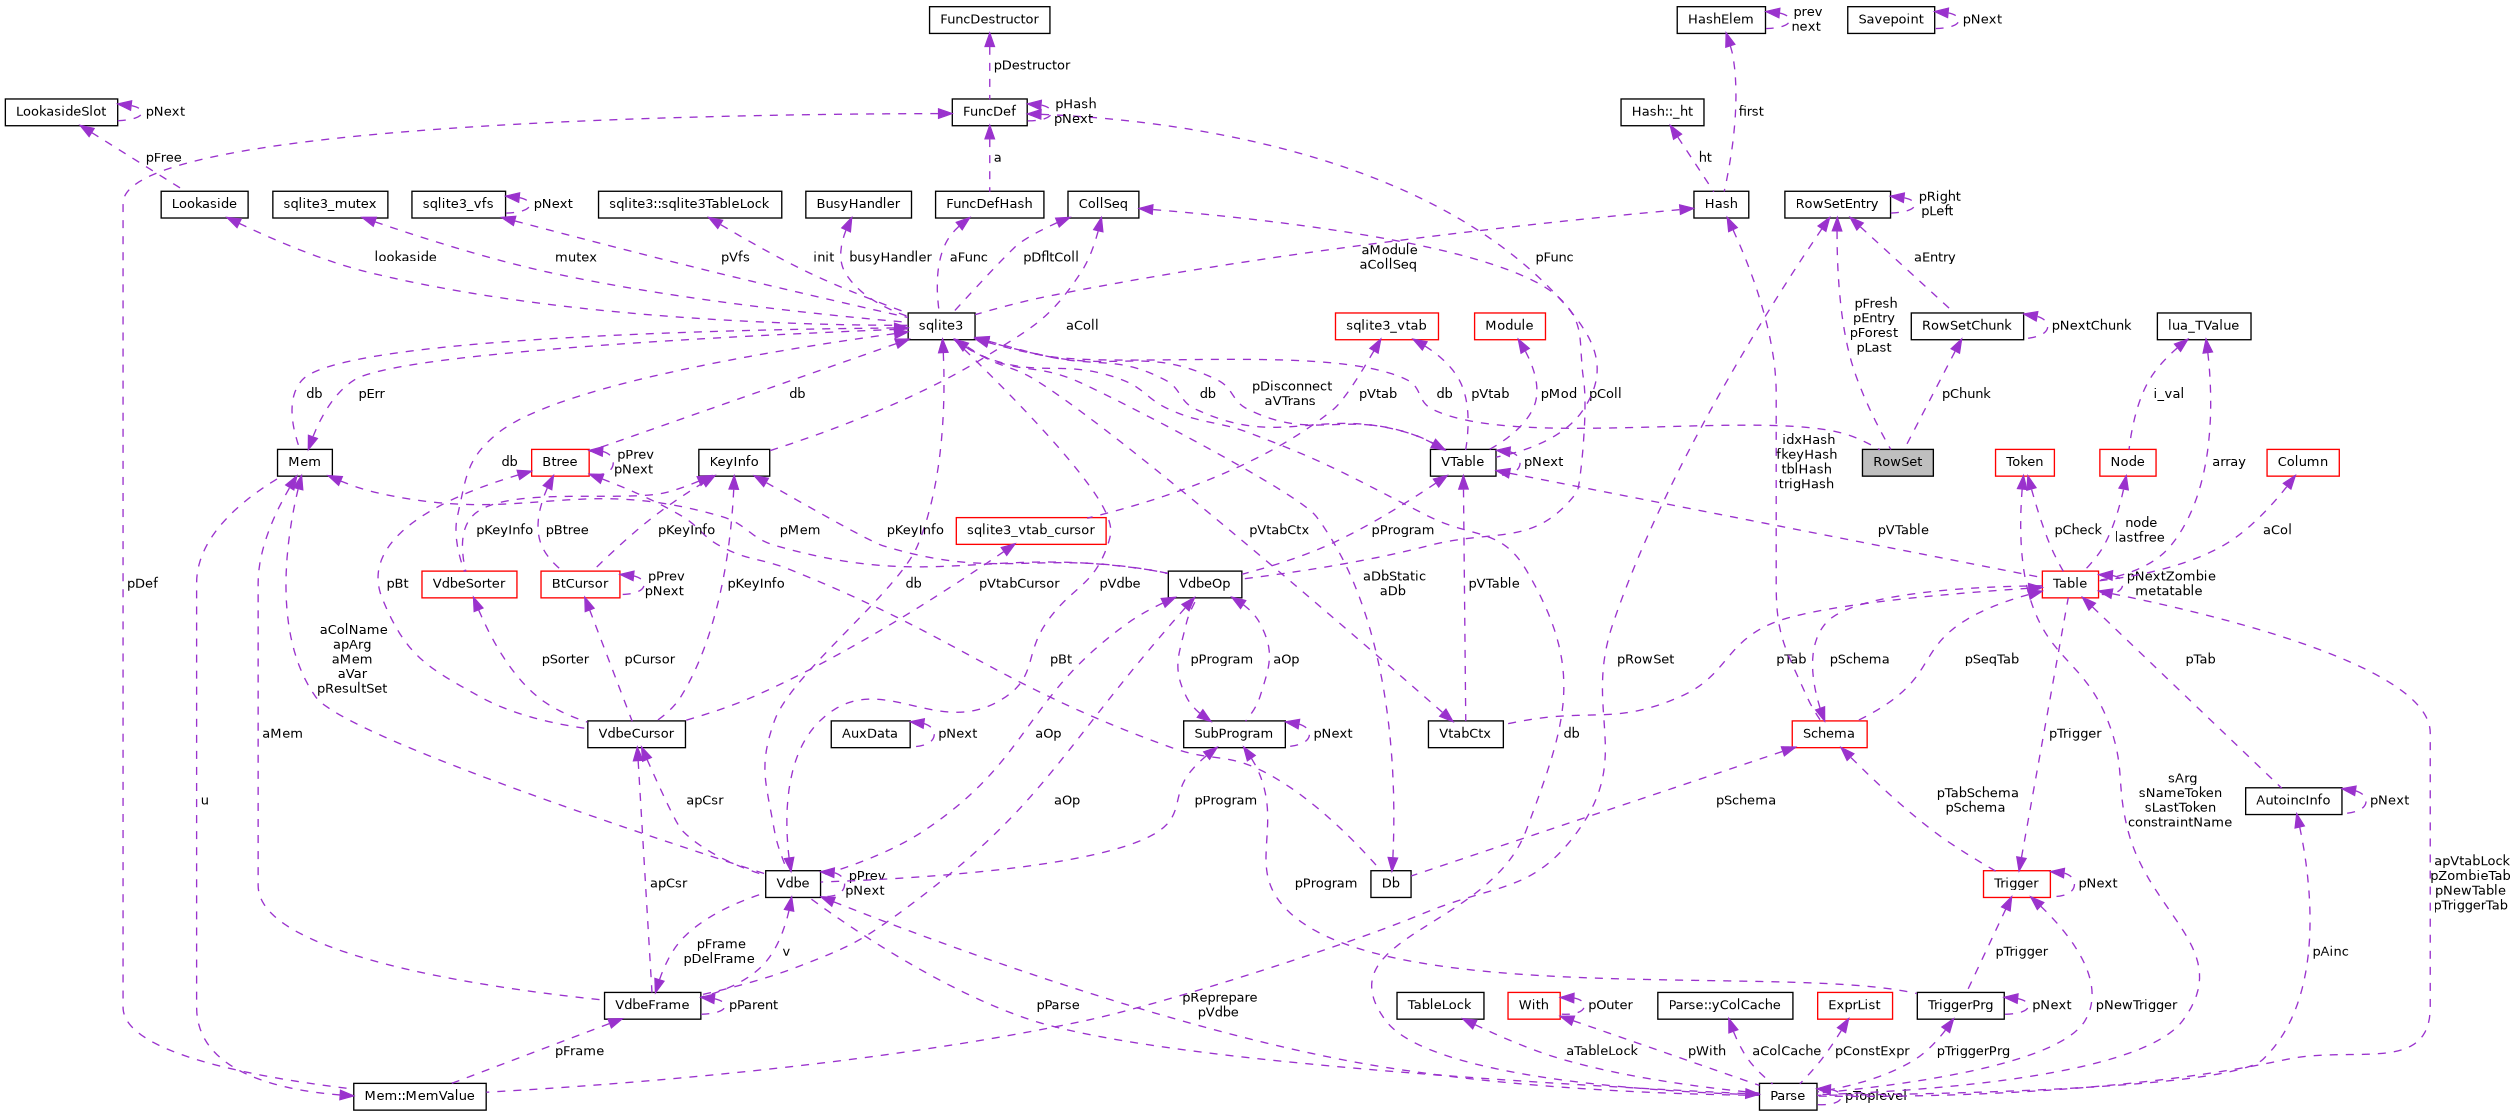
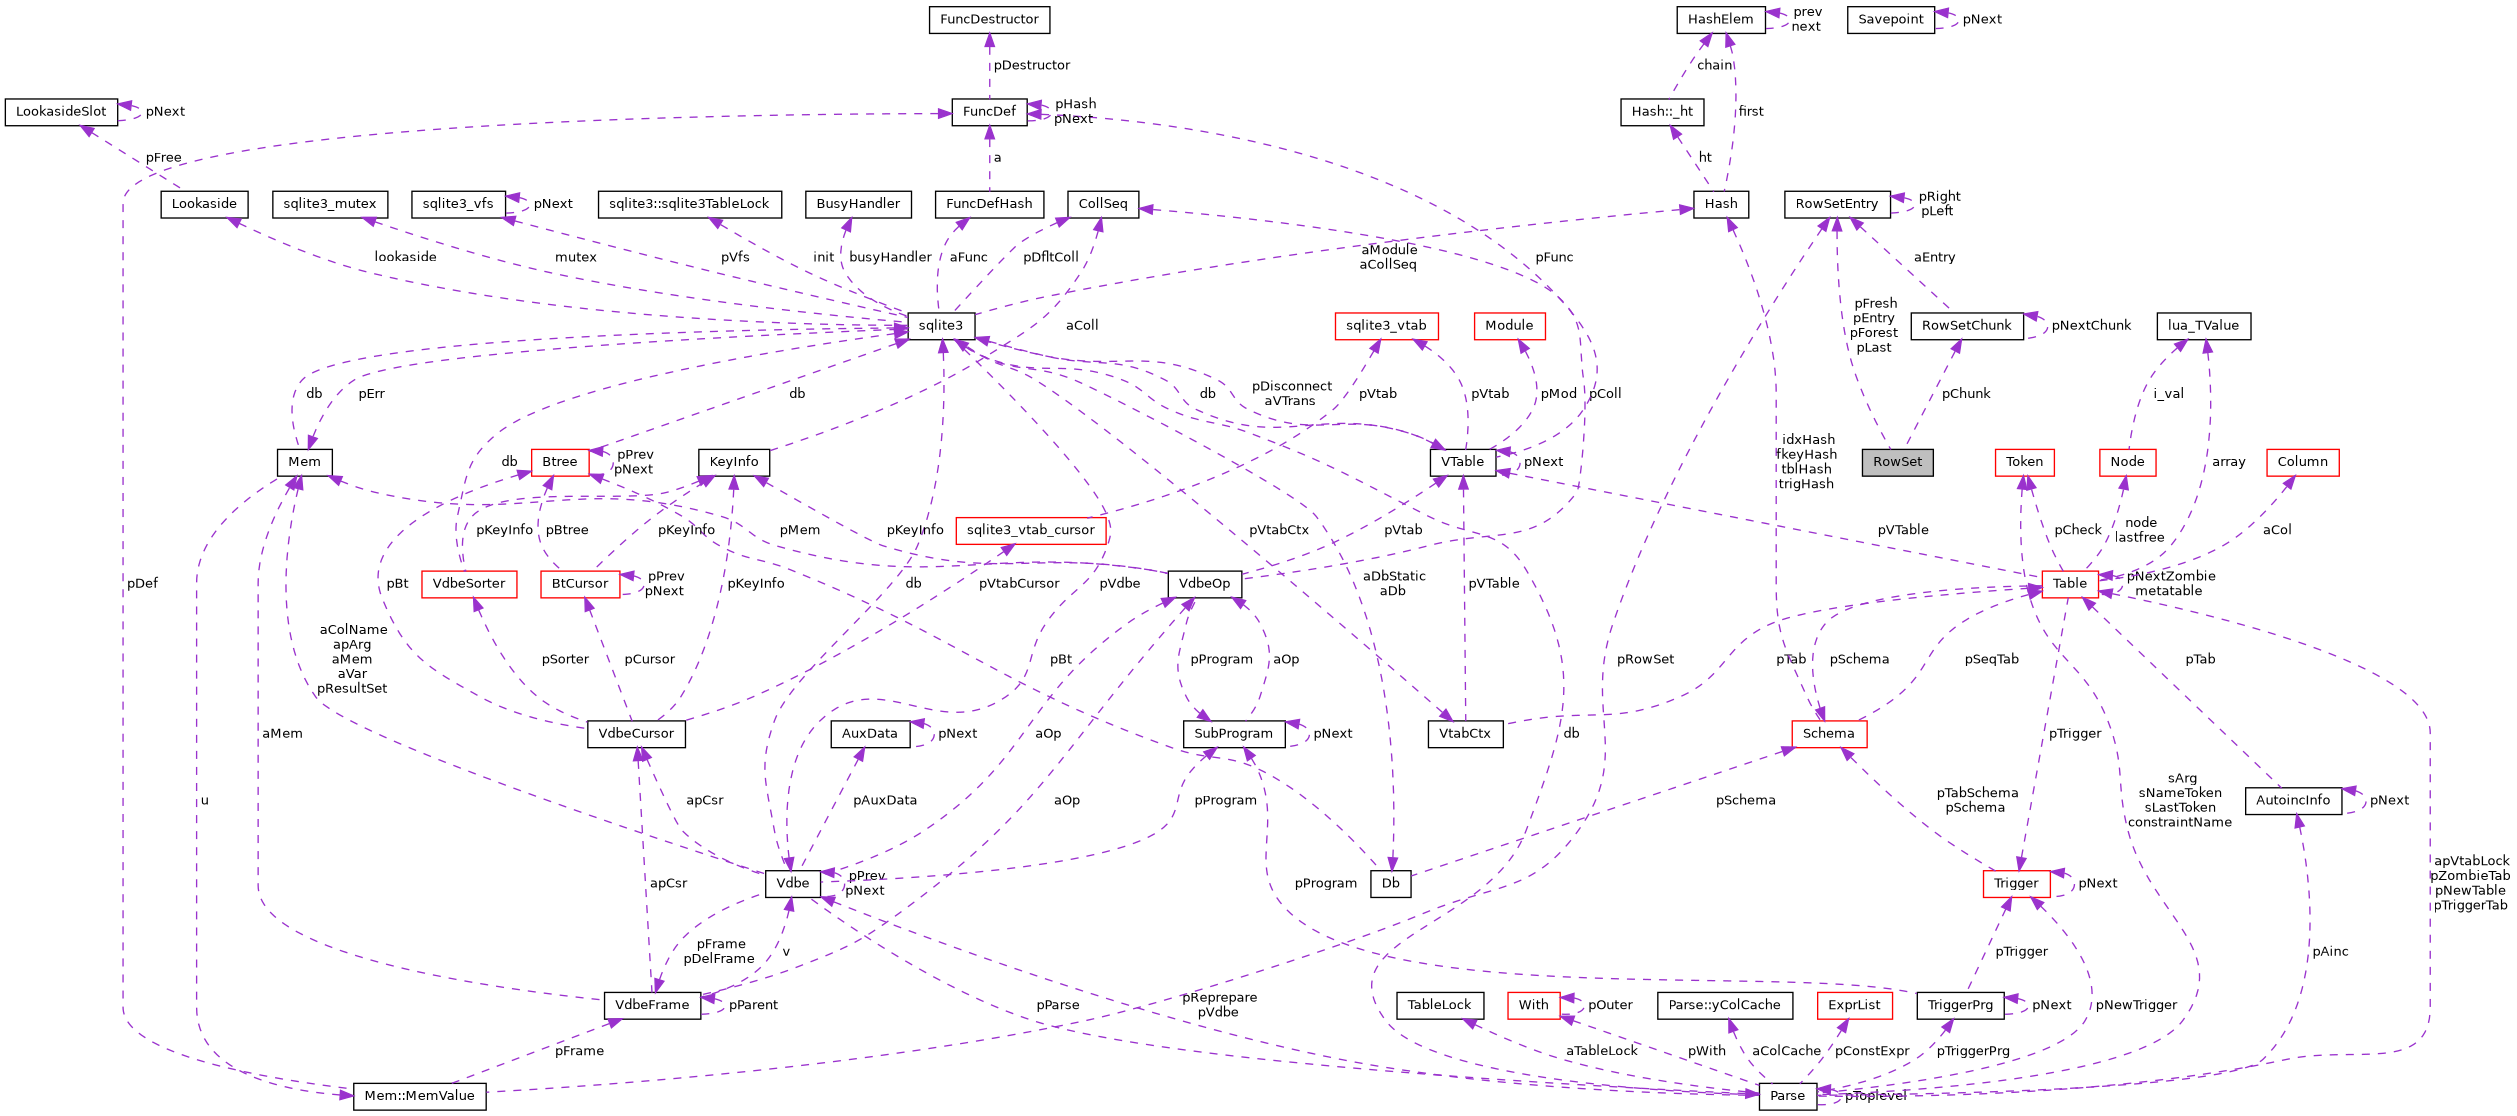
edge "Hash::_ht" -> "HashElem": added, label "chain"
edge "RowSet" -> "sqlite3": removed, label "db"
edge "VdbeOp" -> "VTable": label " pProgram" -> " pVtab"
edge "Vdbe" -> "AuxData": added, label "pAuxData"
